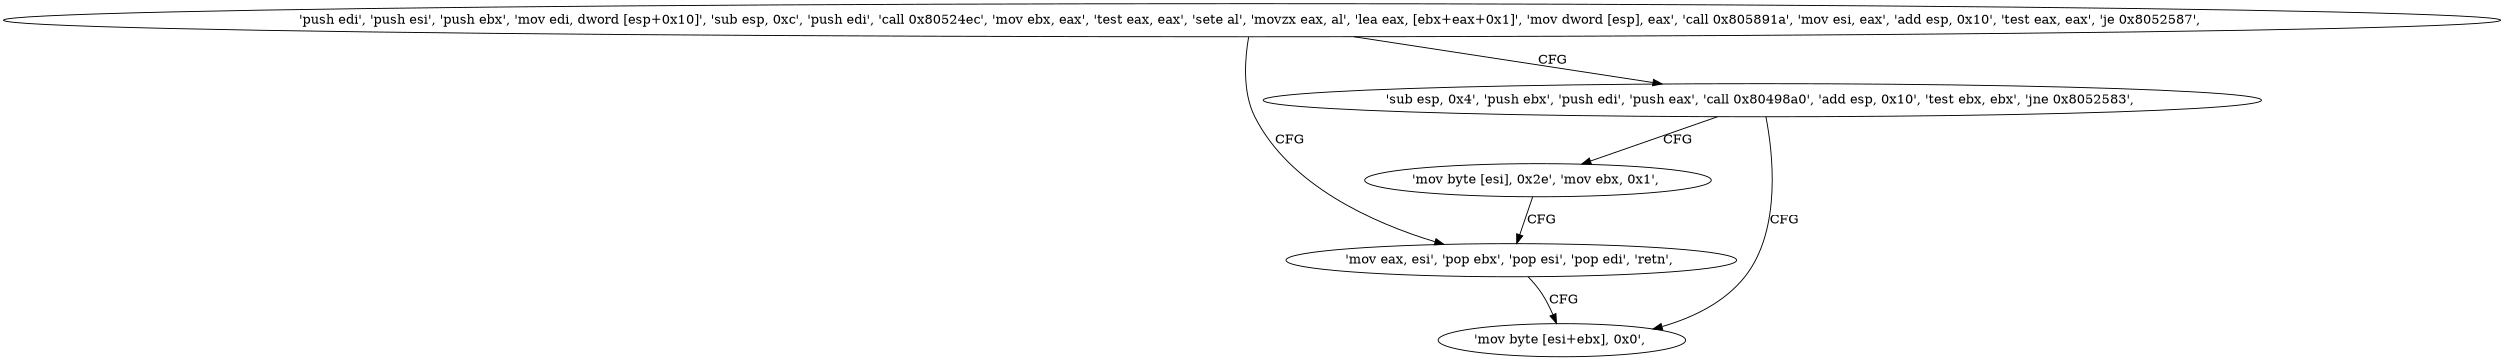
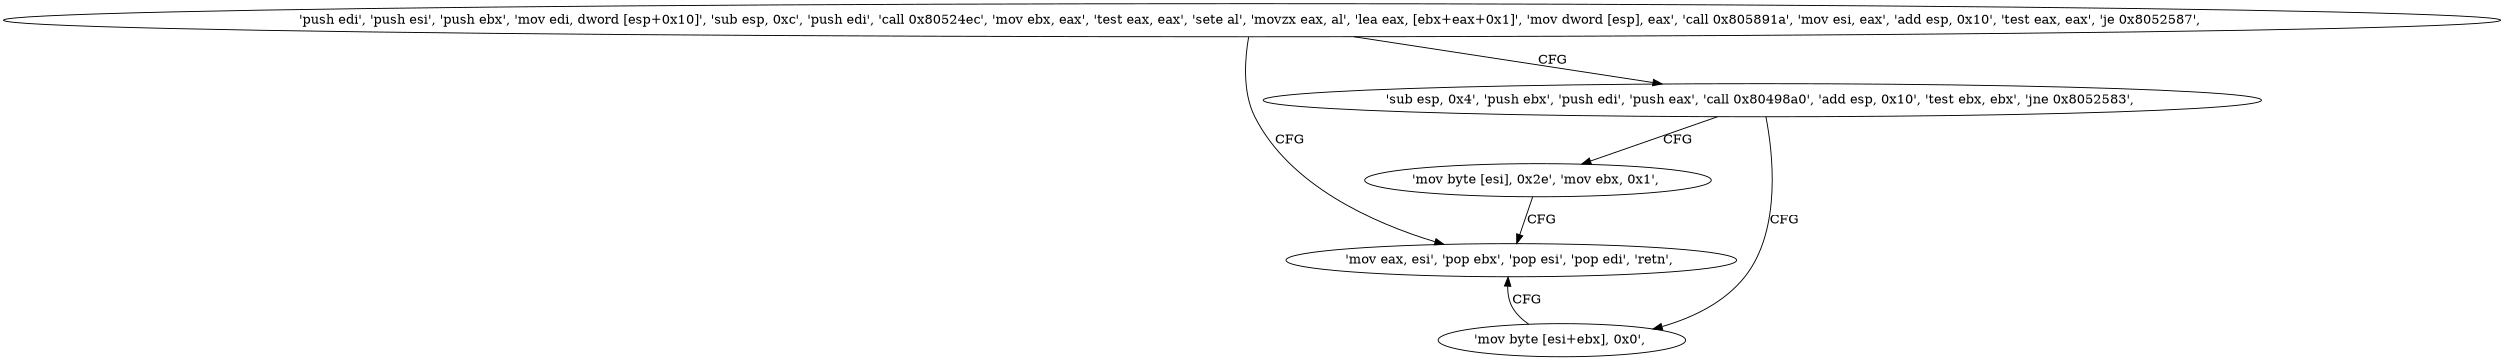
edge "'mov eax, esi', 'pop ebx', 'pop esi', 'pop edi', 'retn'," -> "'mov byte [esi+ebx], 0x0',": reversed
